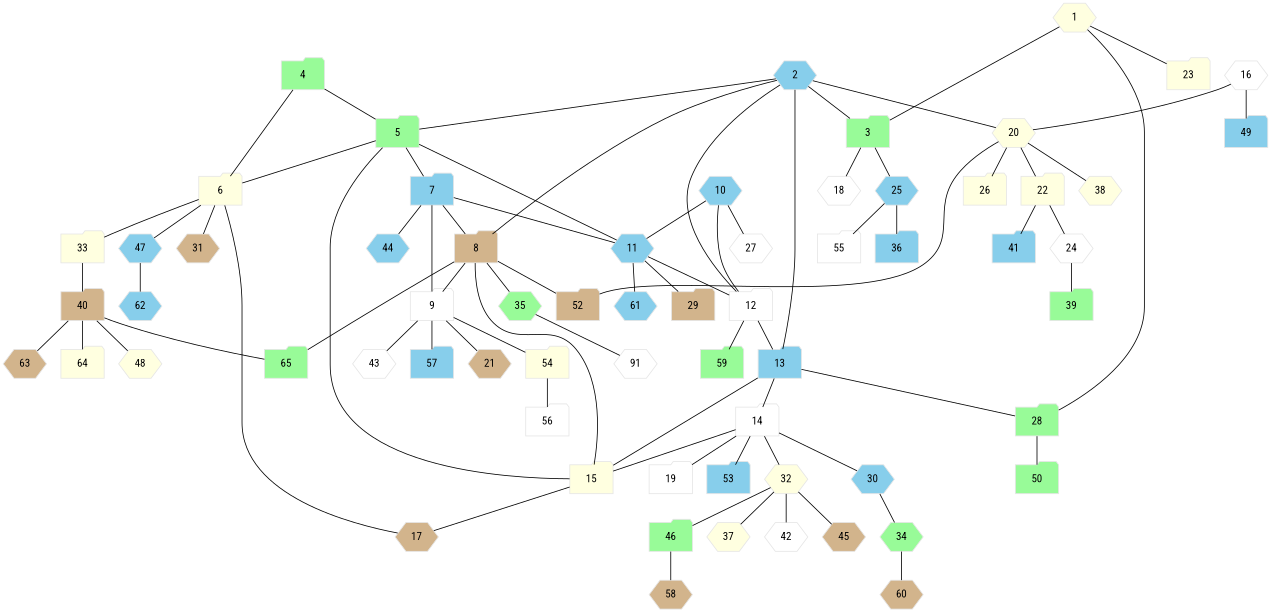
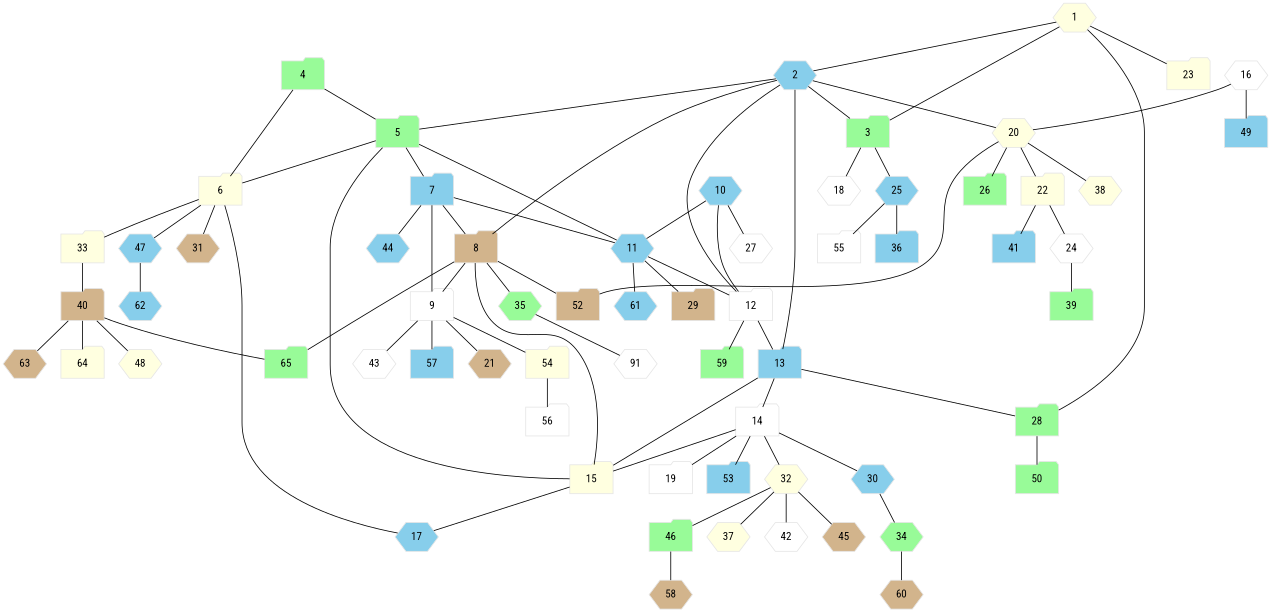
edge "1" -- "2": added
node "26": fillcolor lightyellow -> palegreen
node "17": fillcolor tan -> skyblue
